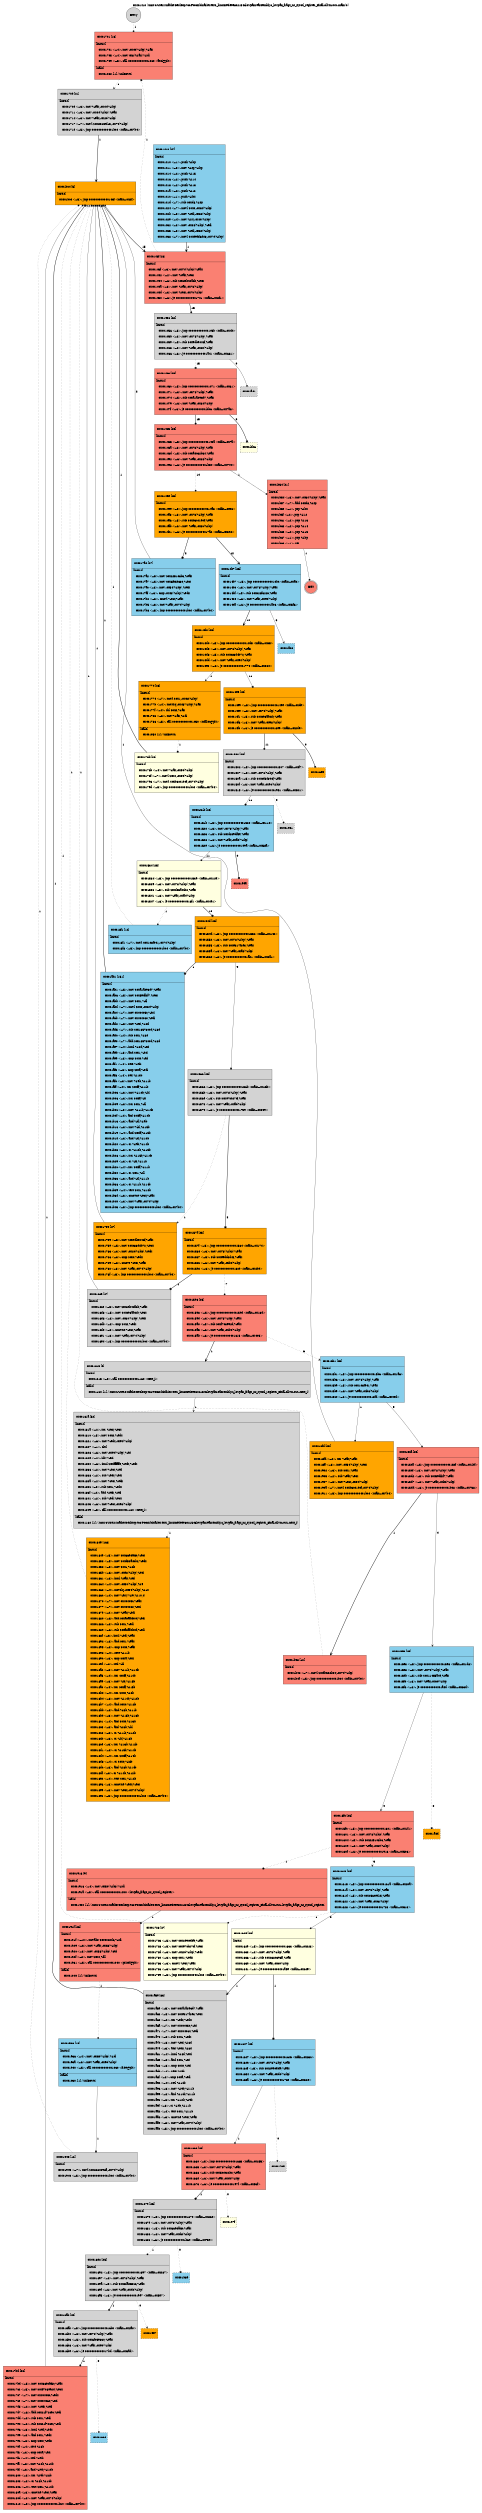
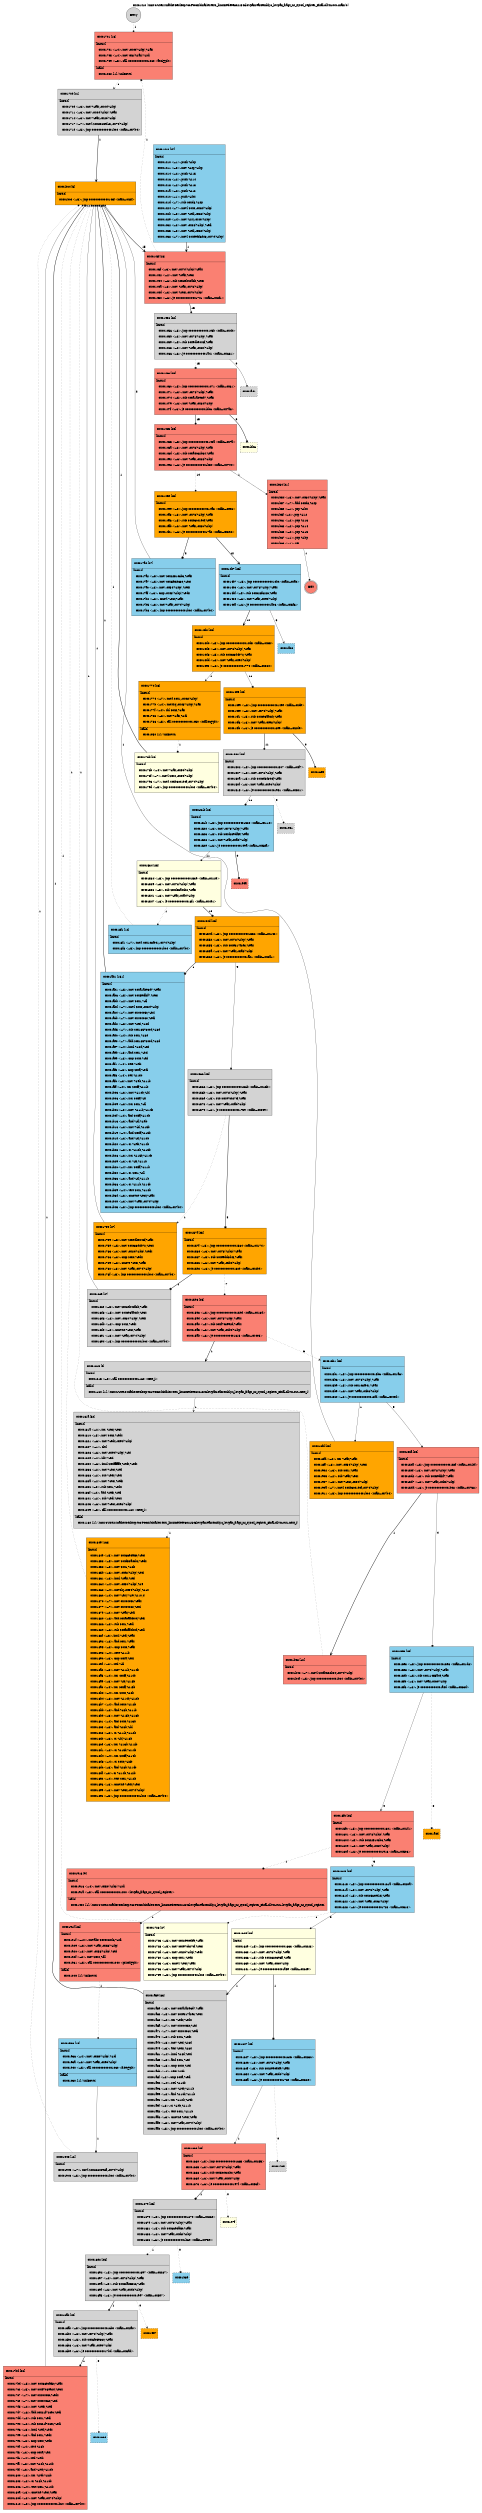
edge "0x4015ca [25]" -> "0x4015e3 [25]": arrowhead vee -> box
